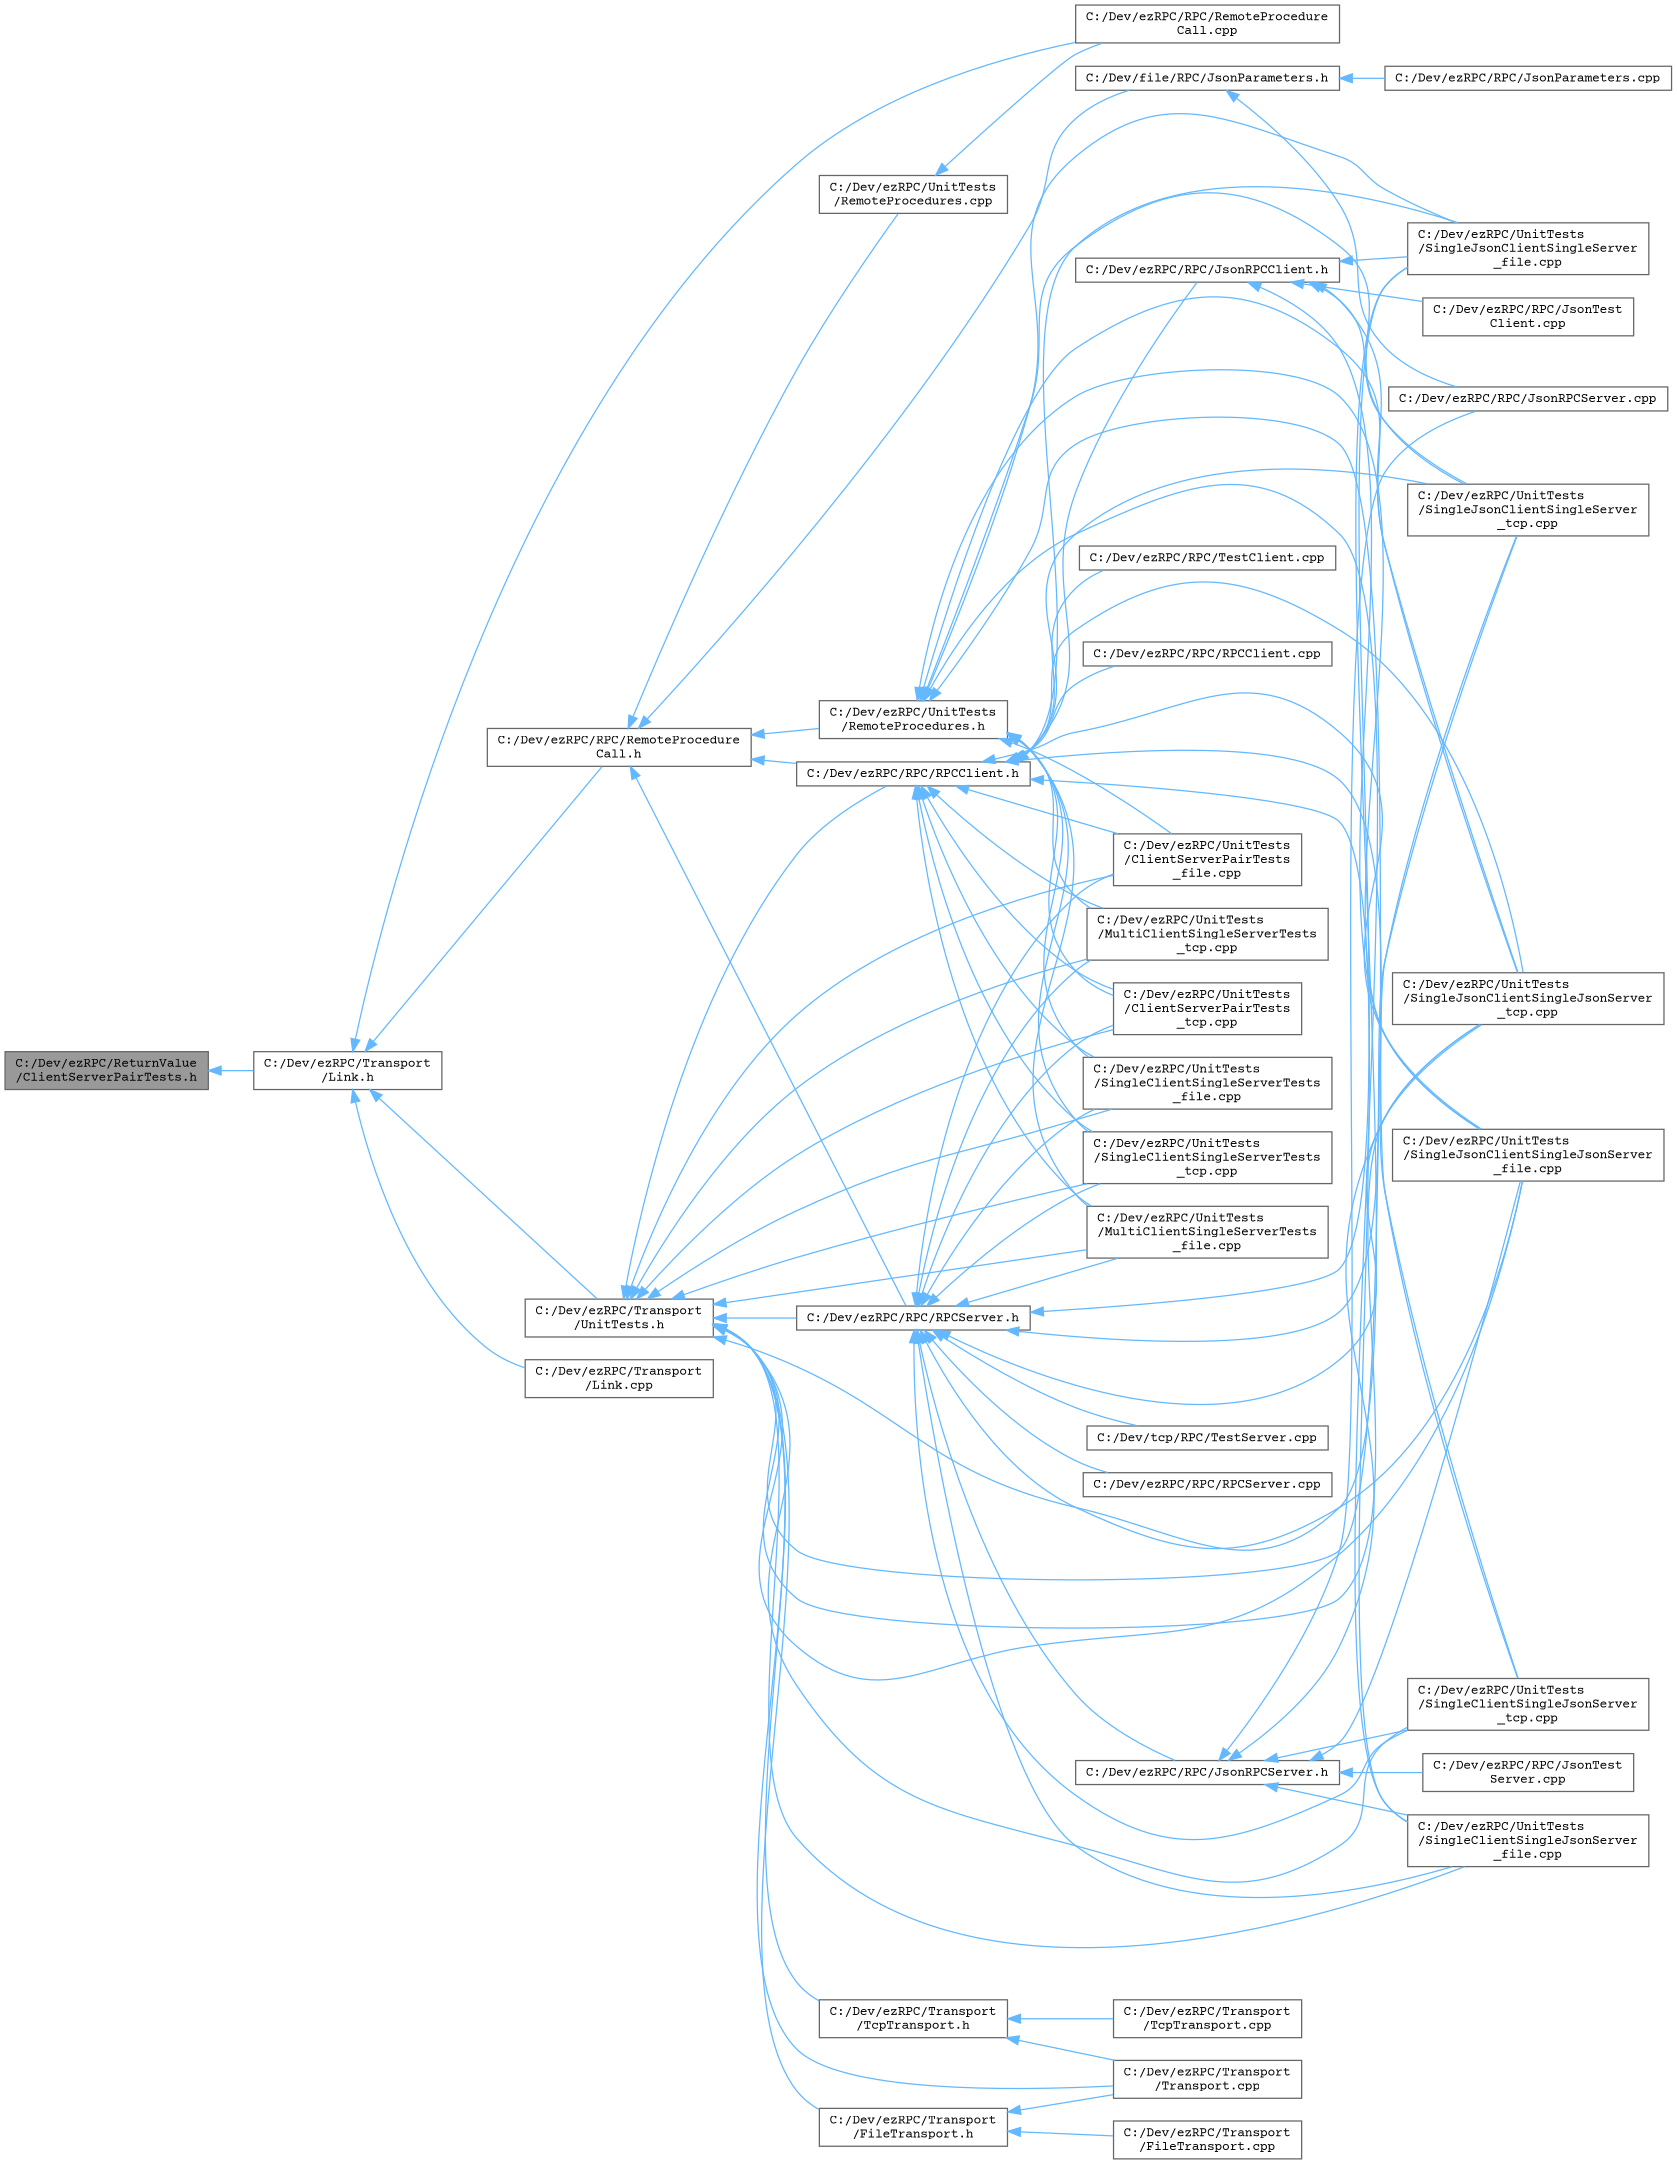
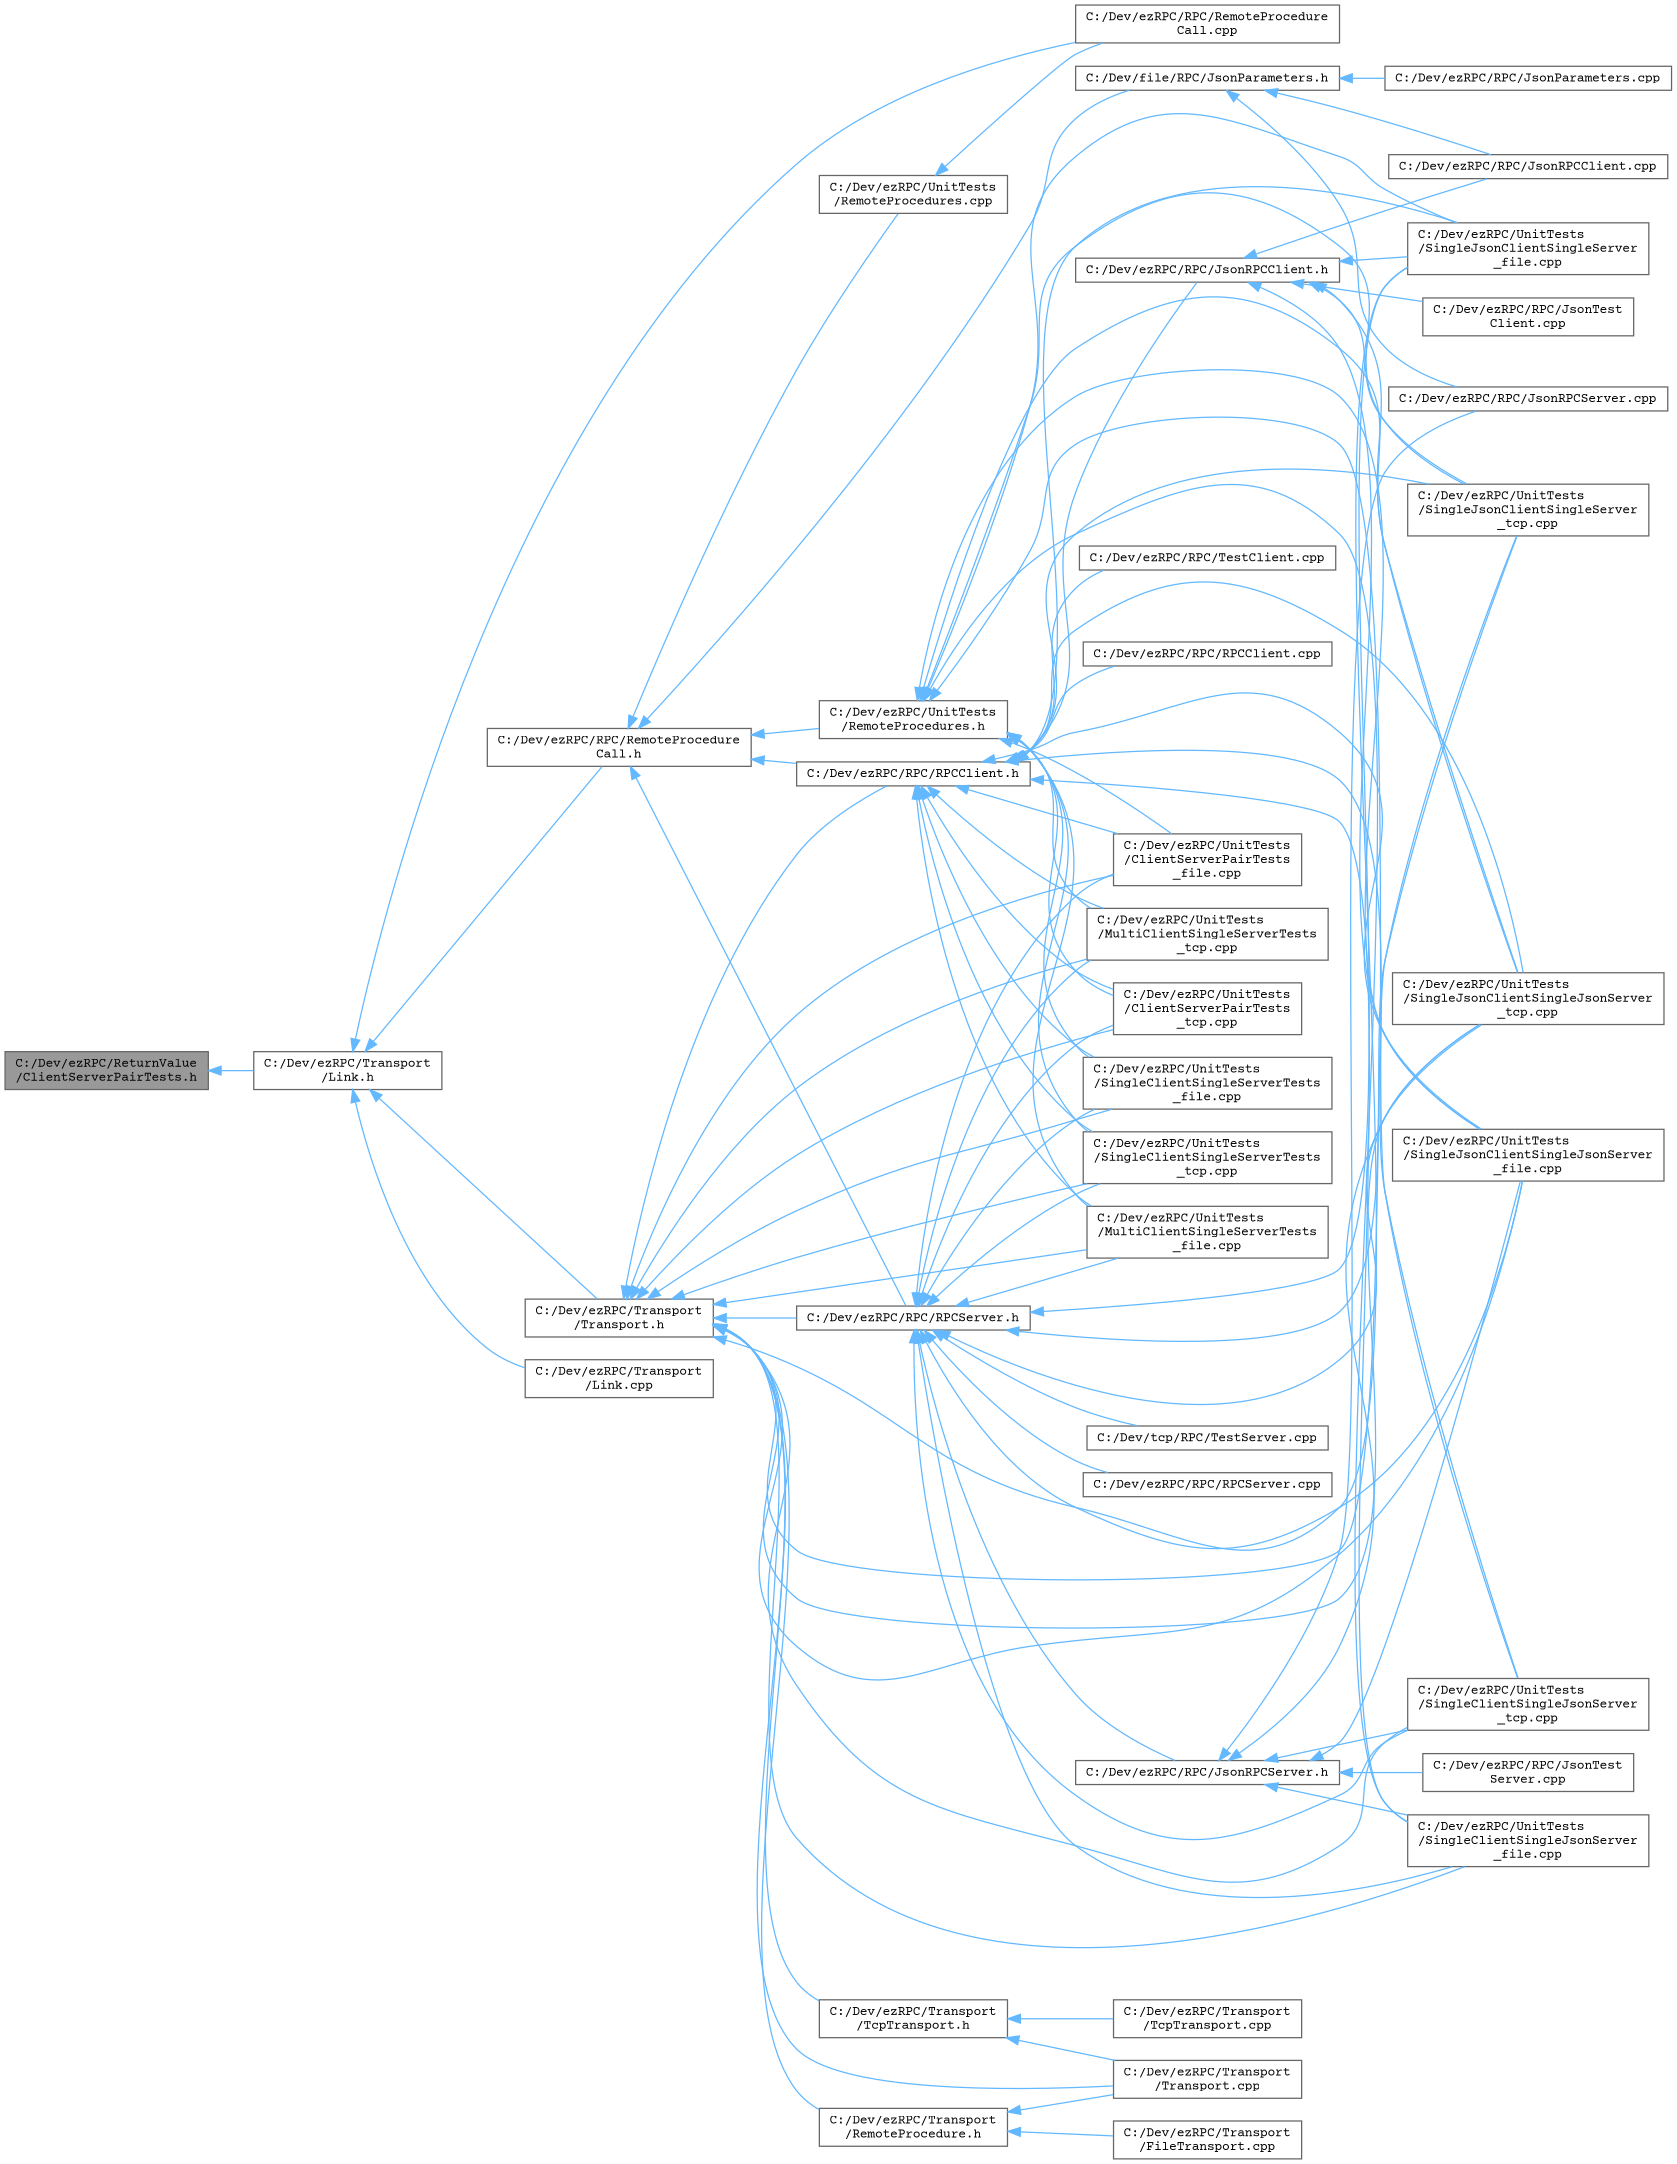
node "C:/Dev/ezRPC/RPC/JsonRPCClient.cpp": added
node "C:/Dev/ezRPC/Transport /UnitTests.h": label "C:/Dev/ezRPC/Transport /UnitTests.h" -> "C:/Dev/ezRPC/Transport /Transport.h"
node "C:/Dev/ezRPC/Transport /FileTransport.h": label "C:/Dev/ezRPC/Transport /FileTransport.h" -> "C:/Dev/ezRPC/Transport /RemoteProcedure.h"
